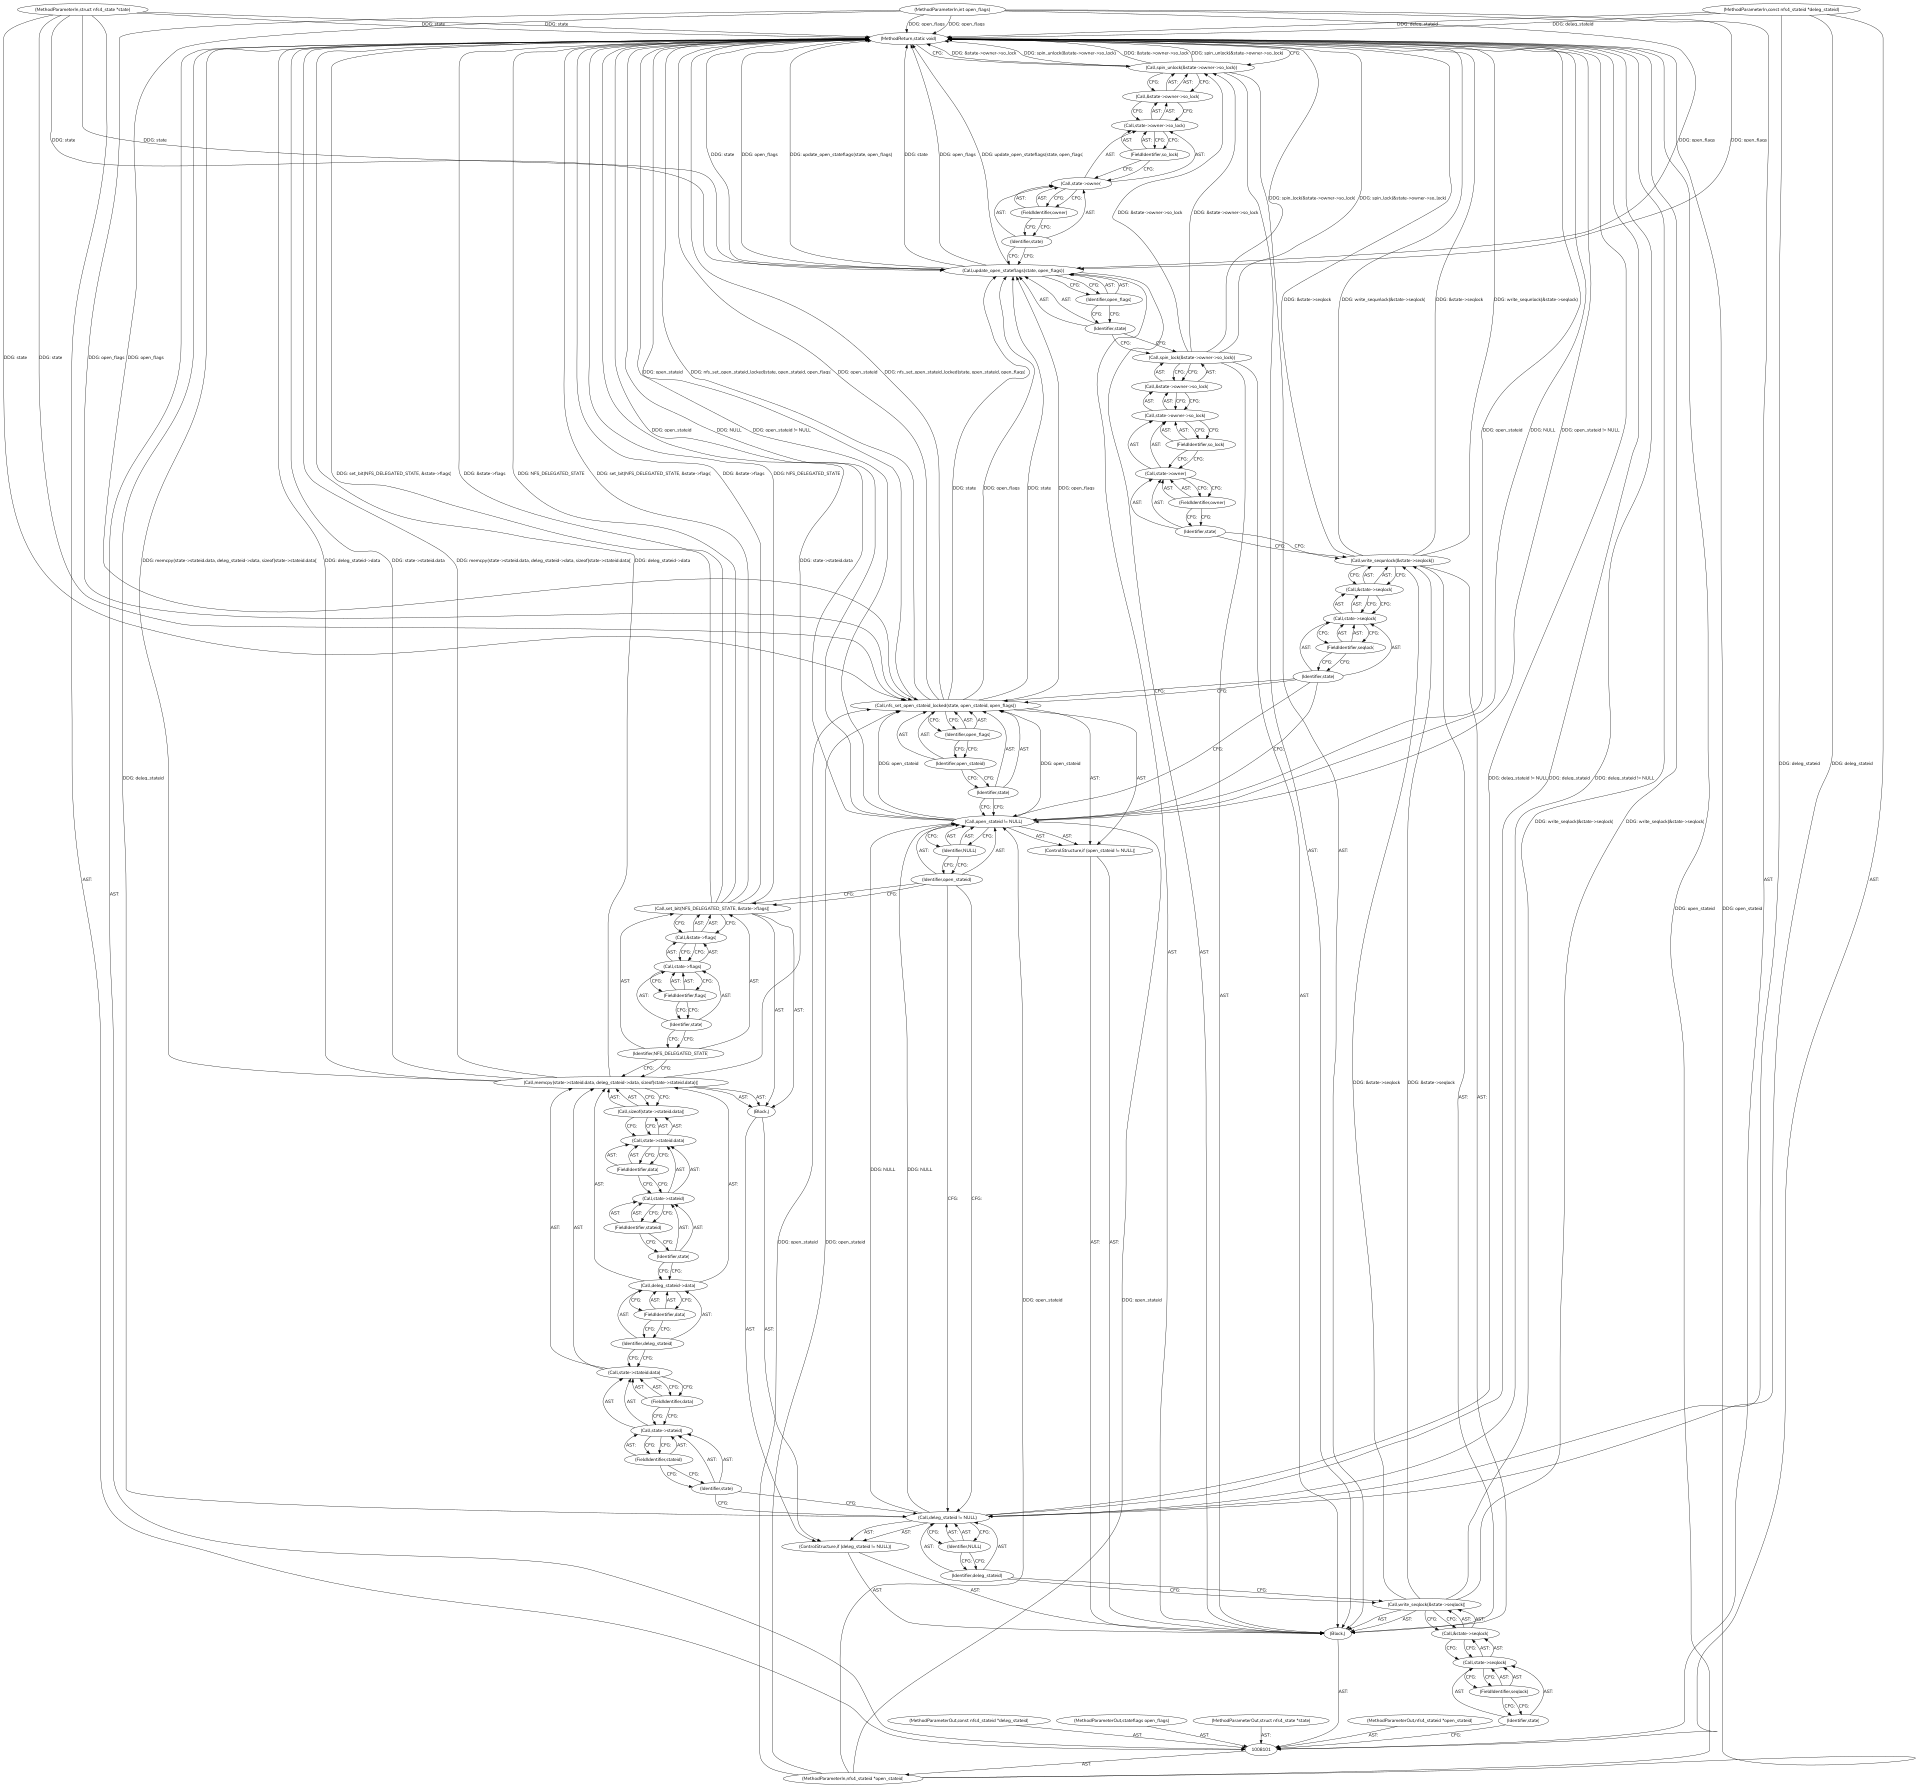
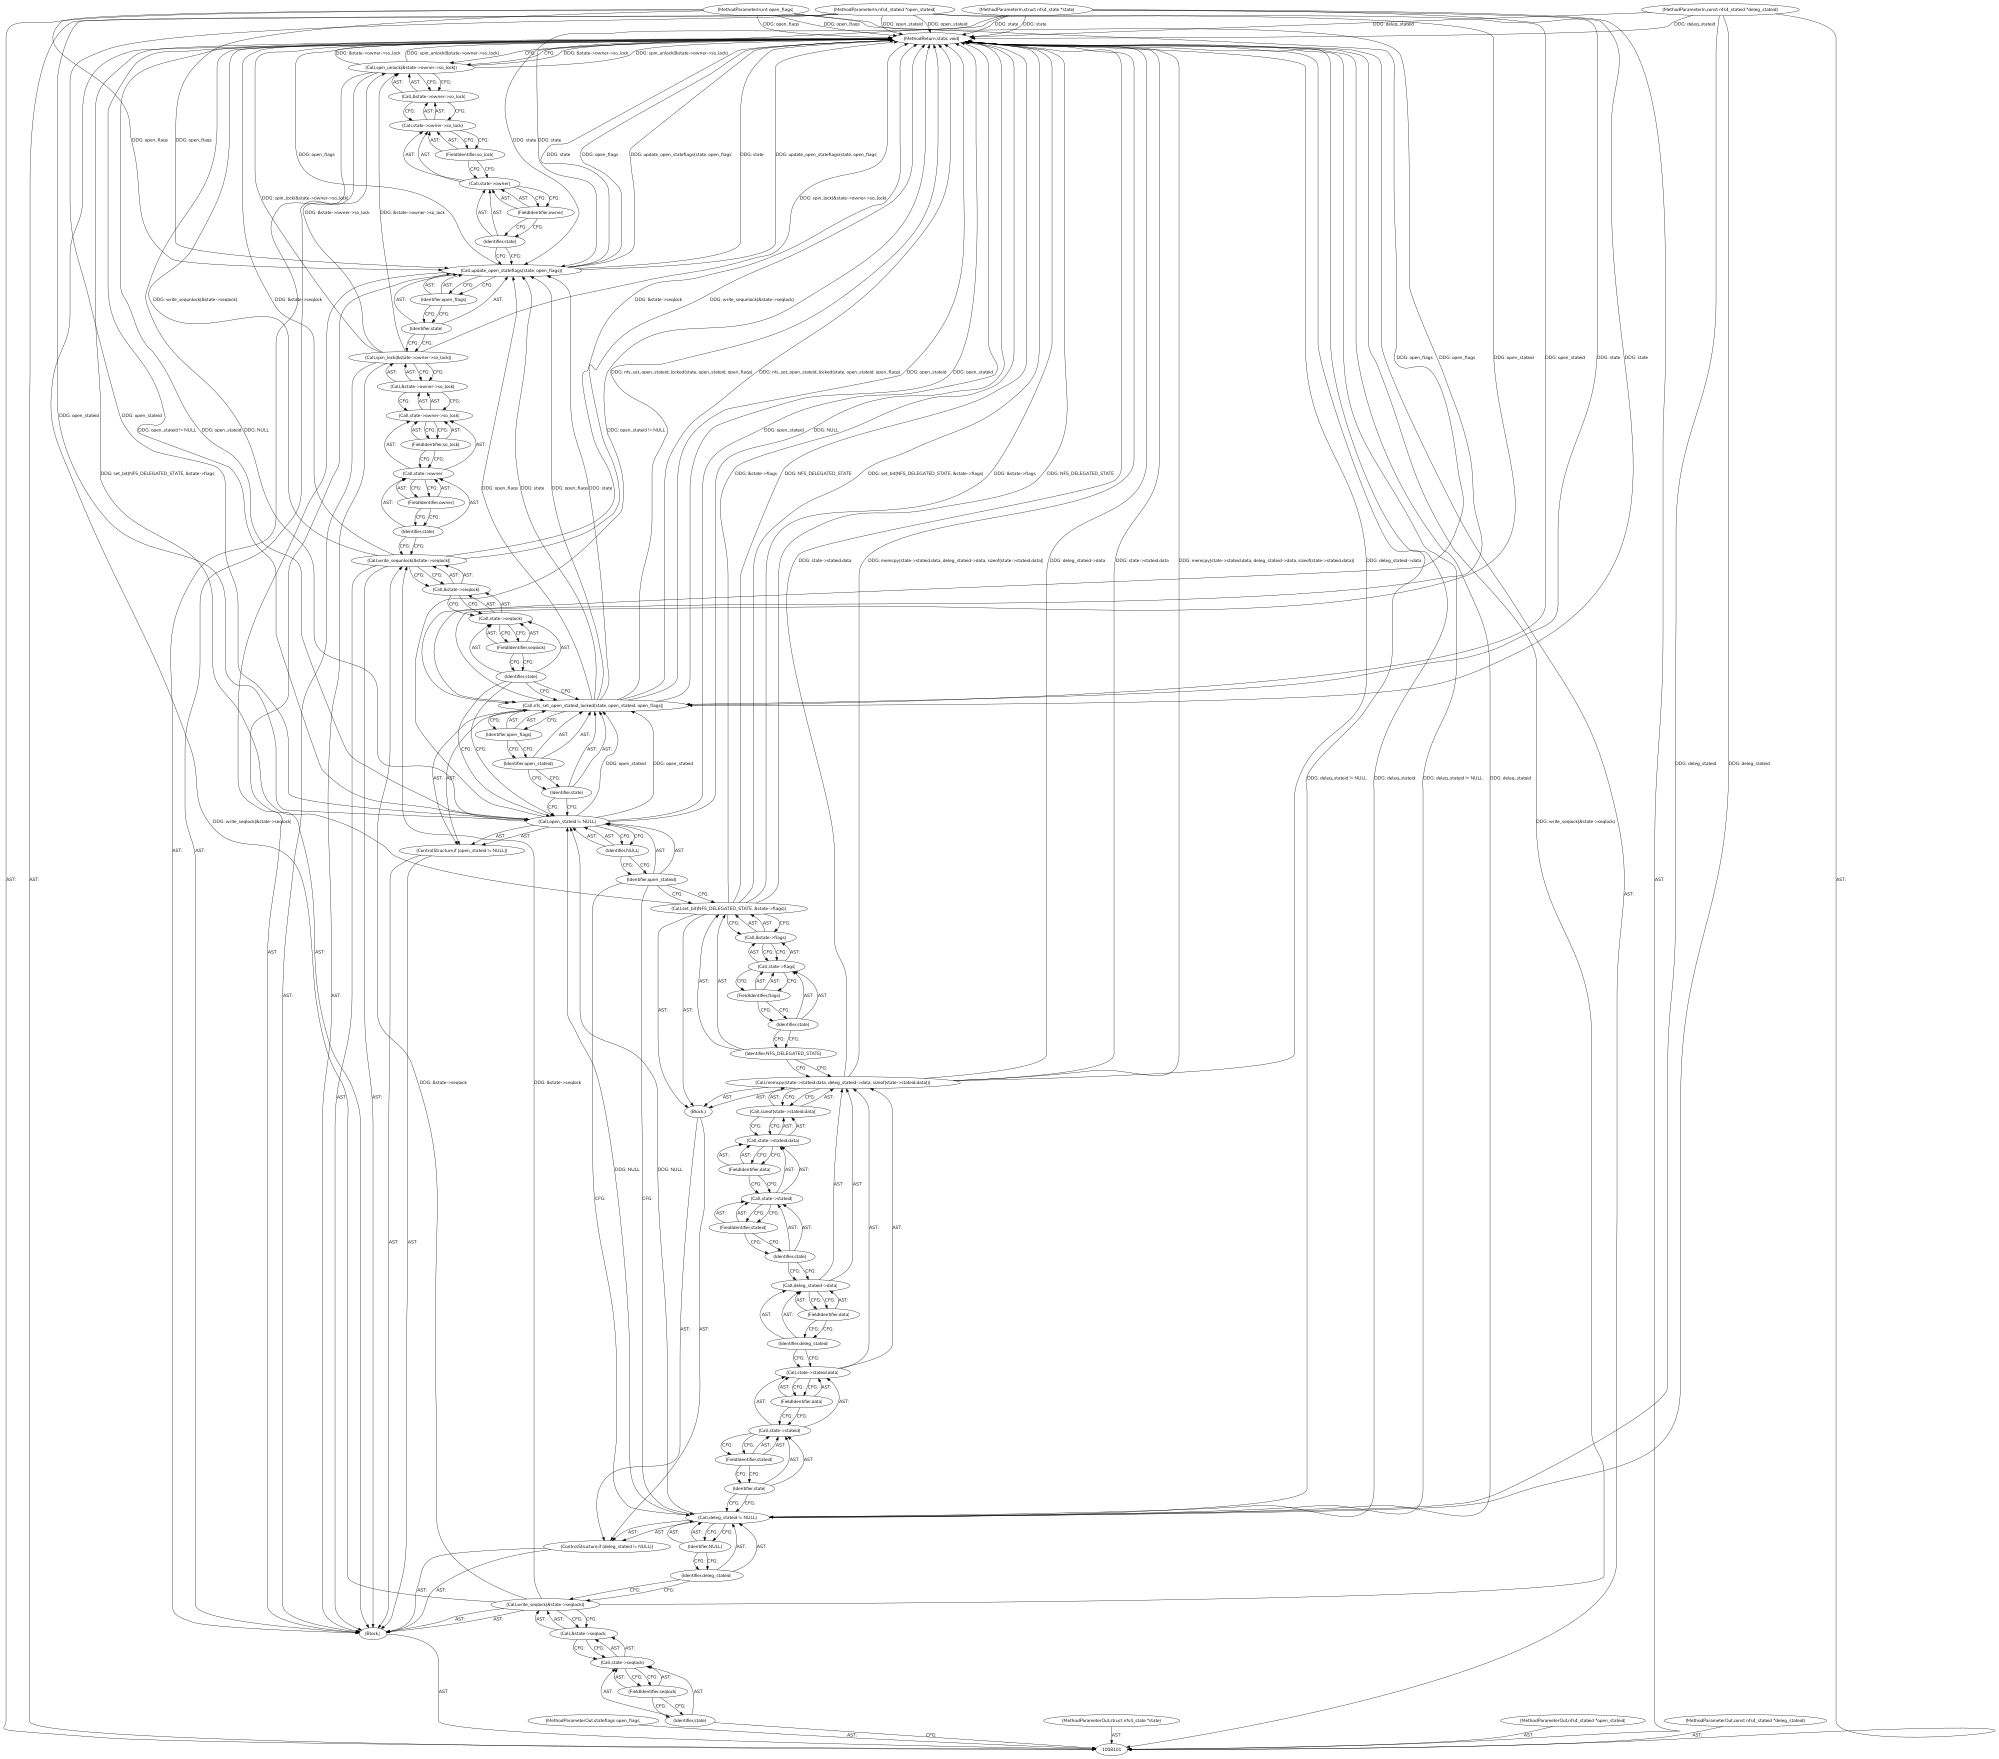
edge "1008101" -> "(MethodParameterIn,nfs4_stateid *open_stateid)": reversed
